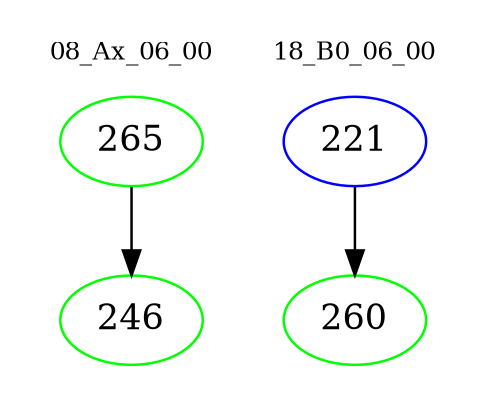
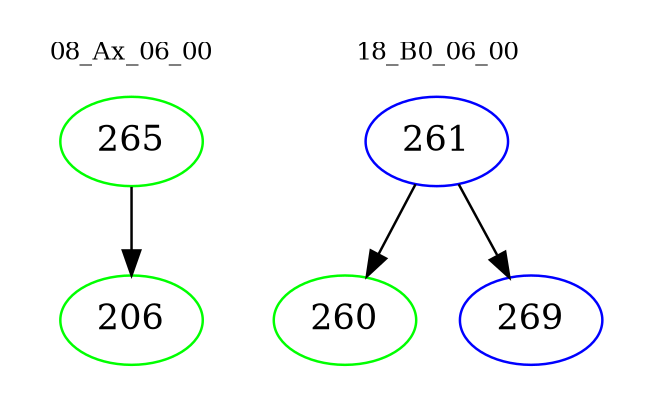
node "221": label "221" -> "261"
node "246": label "246" -> "206"
node "269": added
